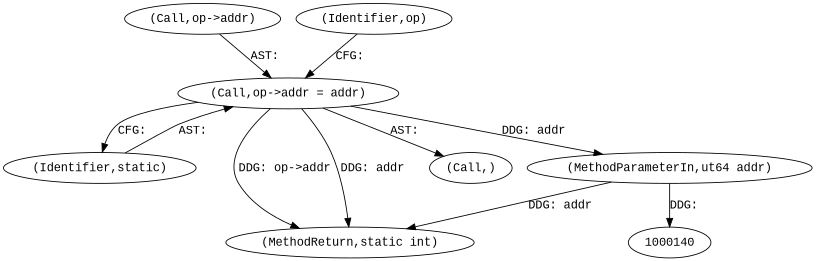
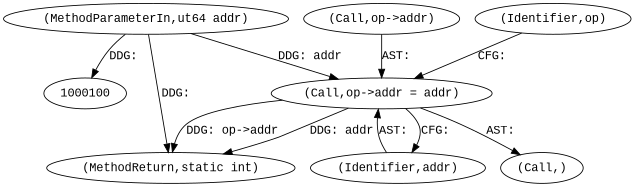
edge "(Call,op->addr = addr)" -> "(MethodParameterIn,ut64 addr)": reversed
node "(Identifier,static)": label "(Identifier,static)" -> "(Identifier,addr)"
edge "(MethodParameterIn,ut64 addr)" -> "(MethodReturn,static int)": label "DDG: addr" -> "DDG: "
node "1000140": label "1000140" -> "1000100"
